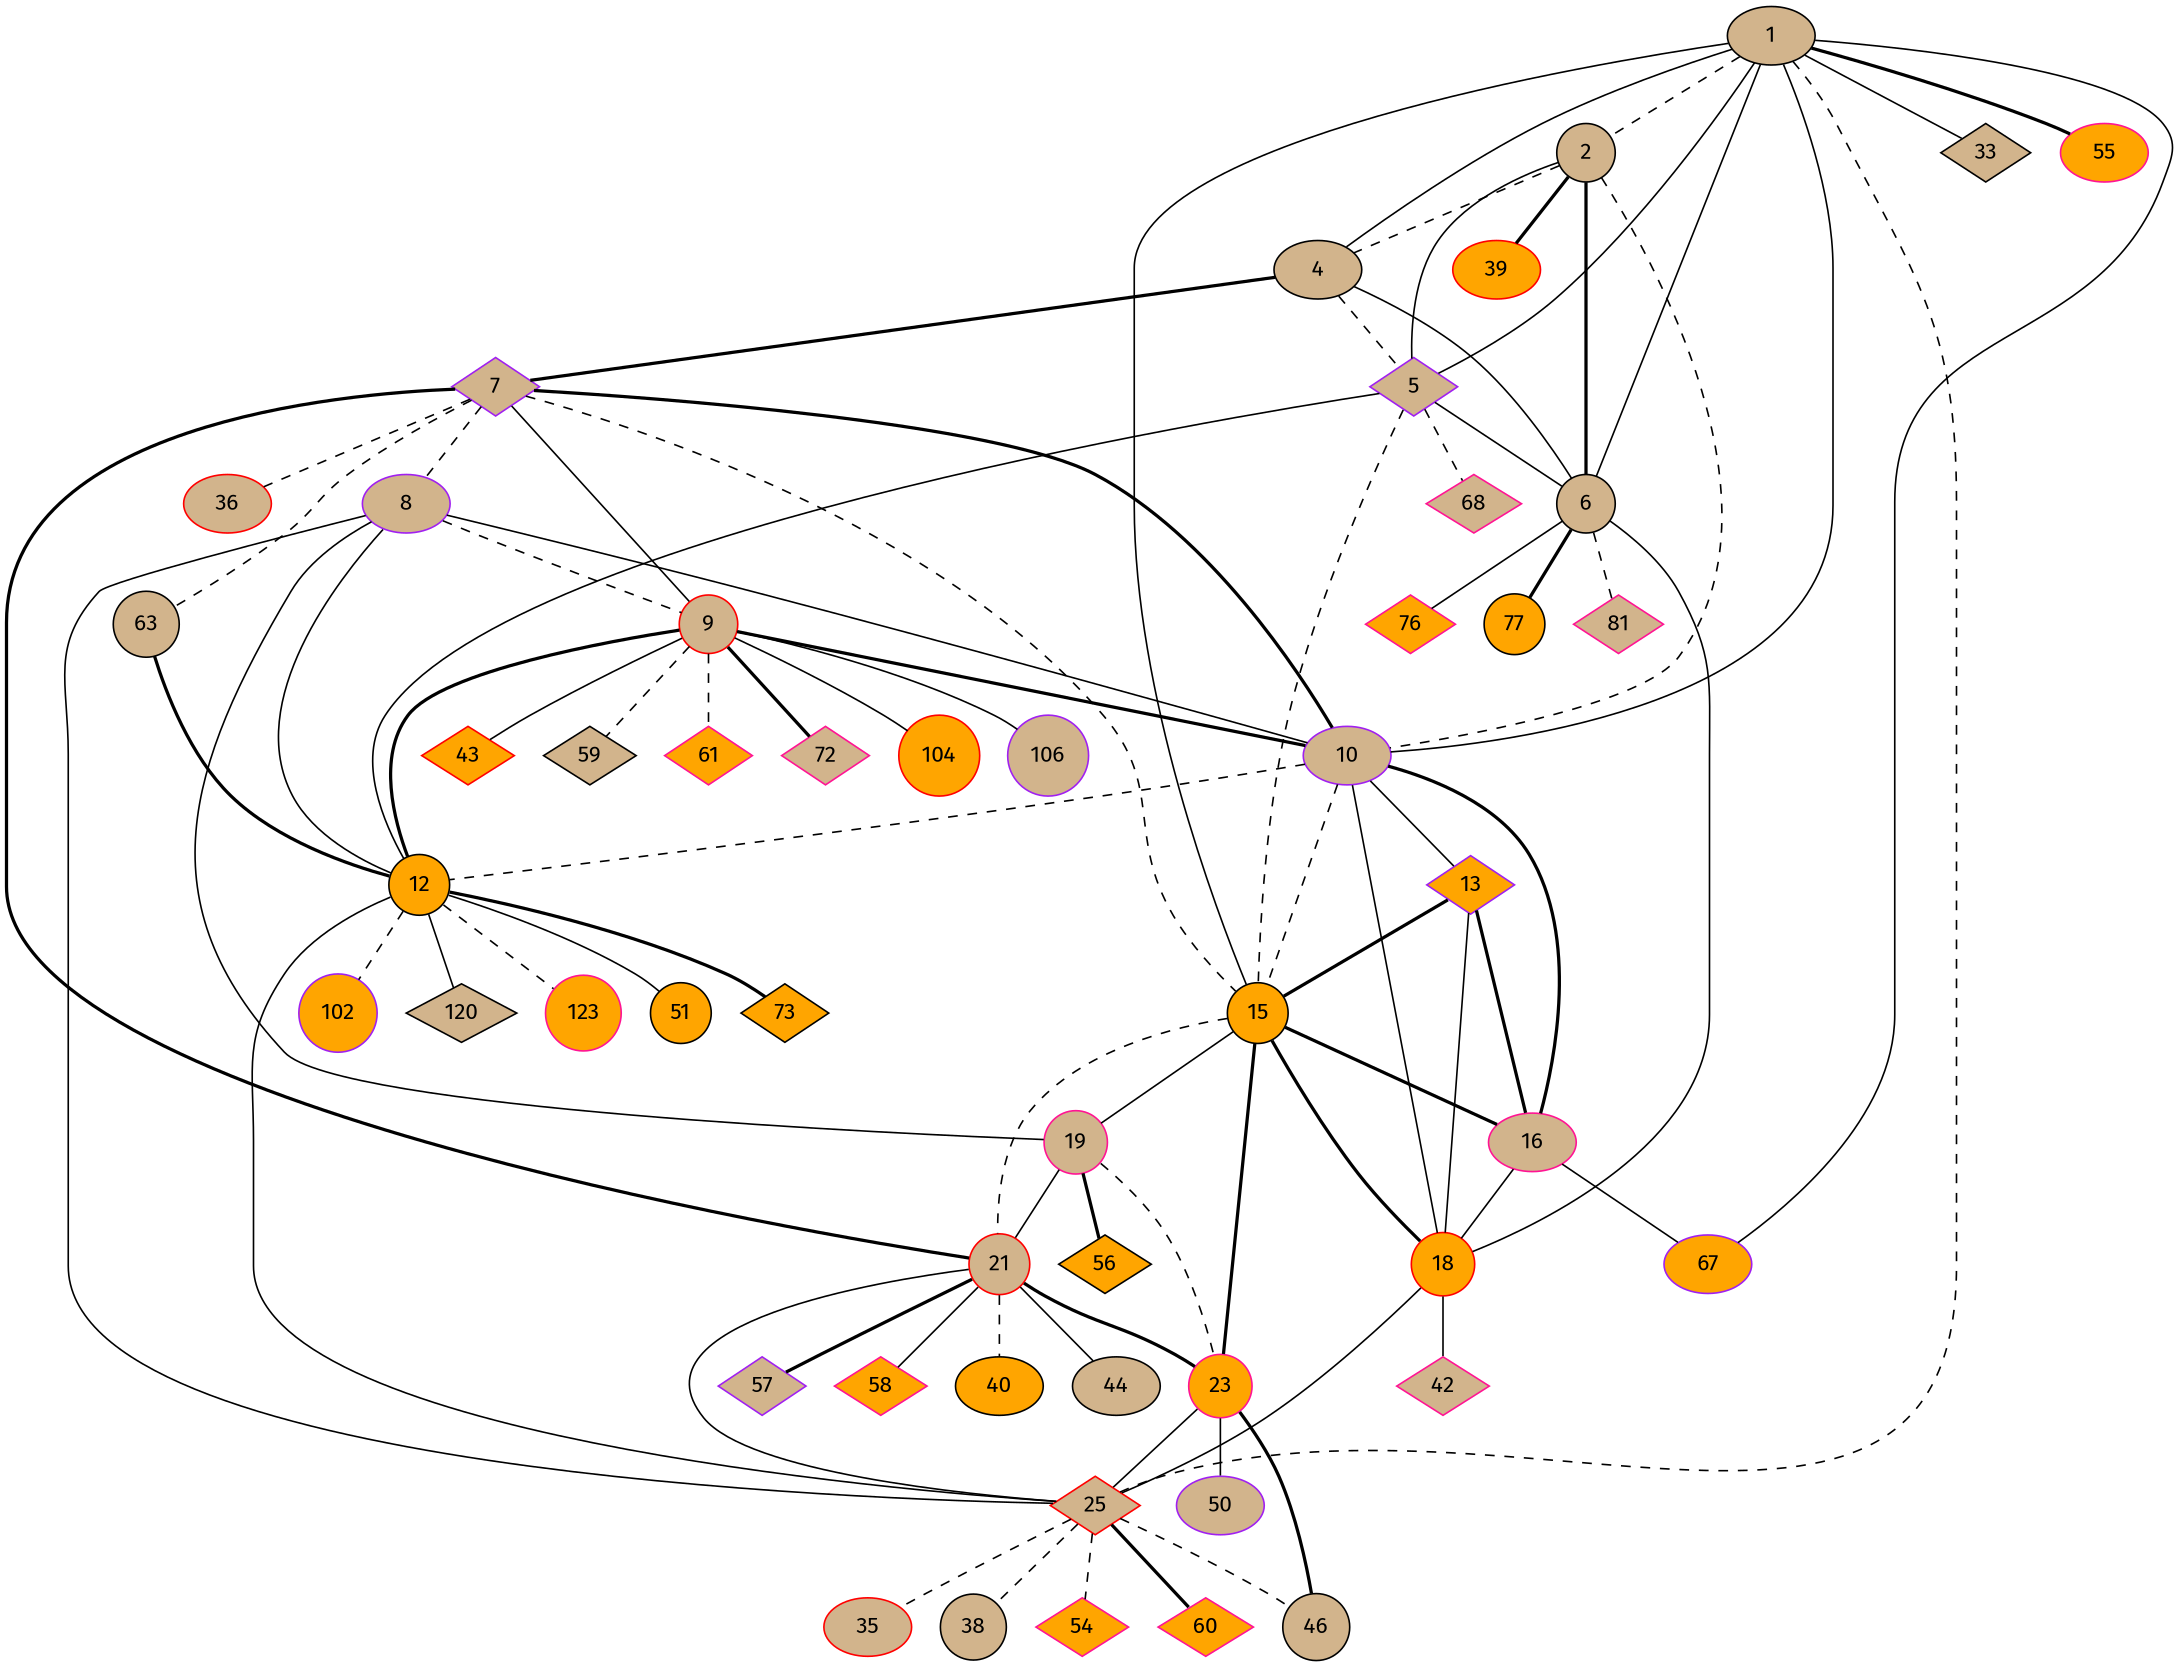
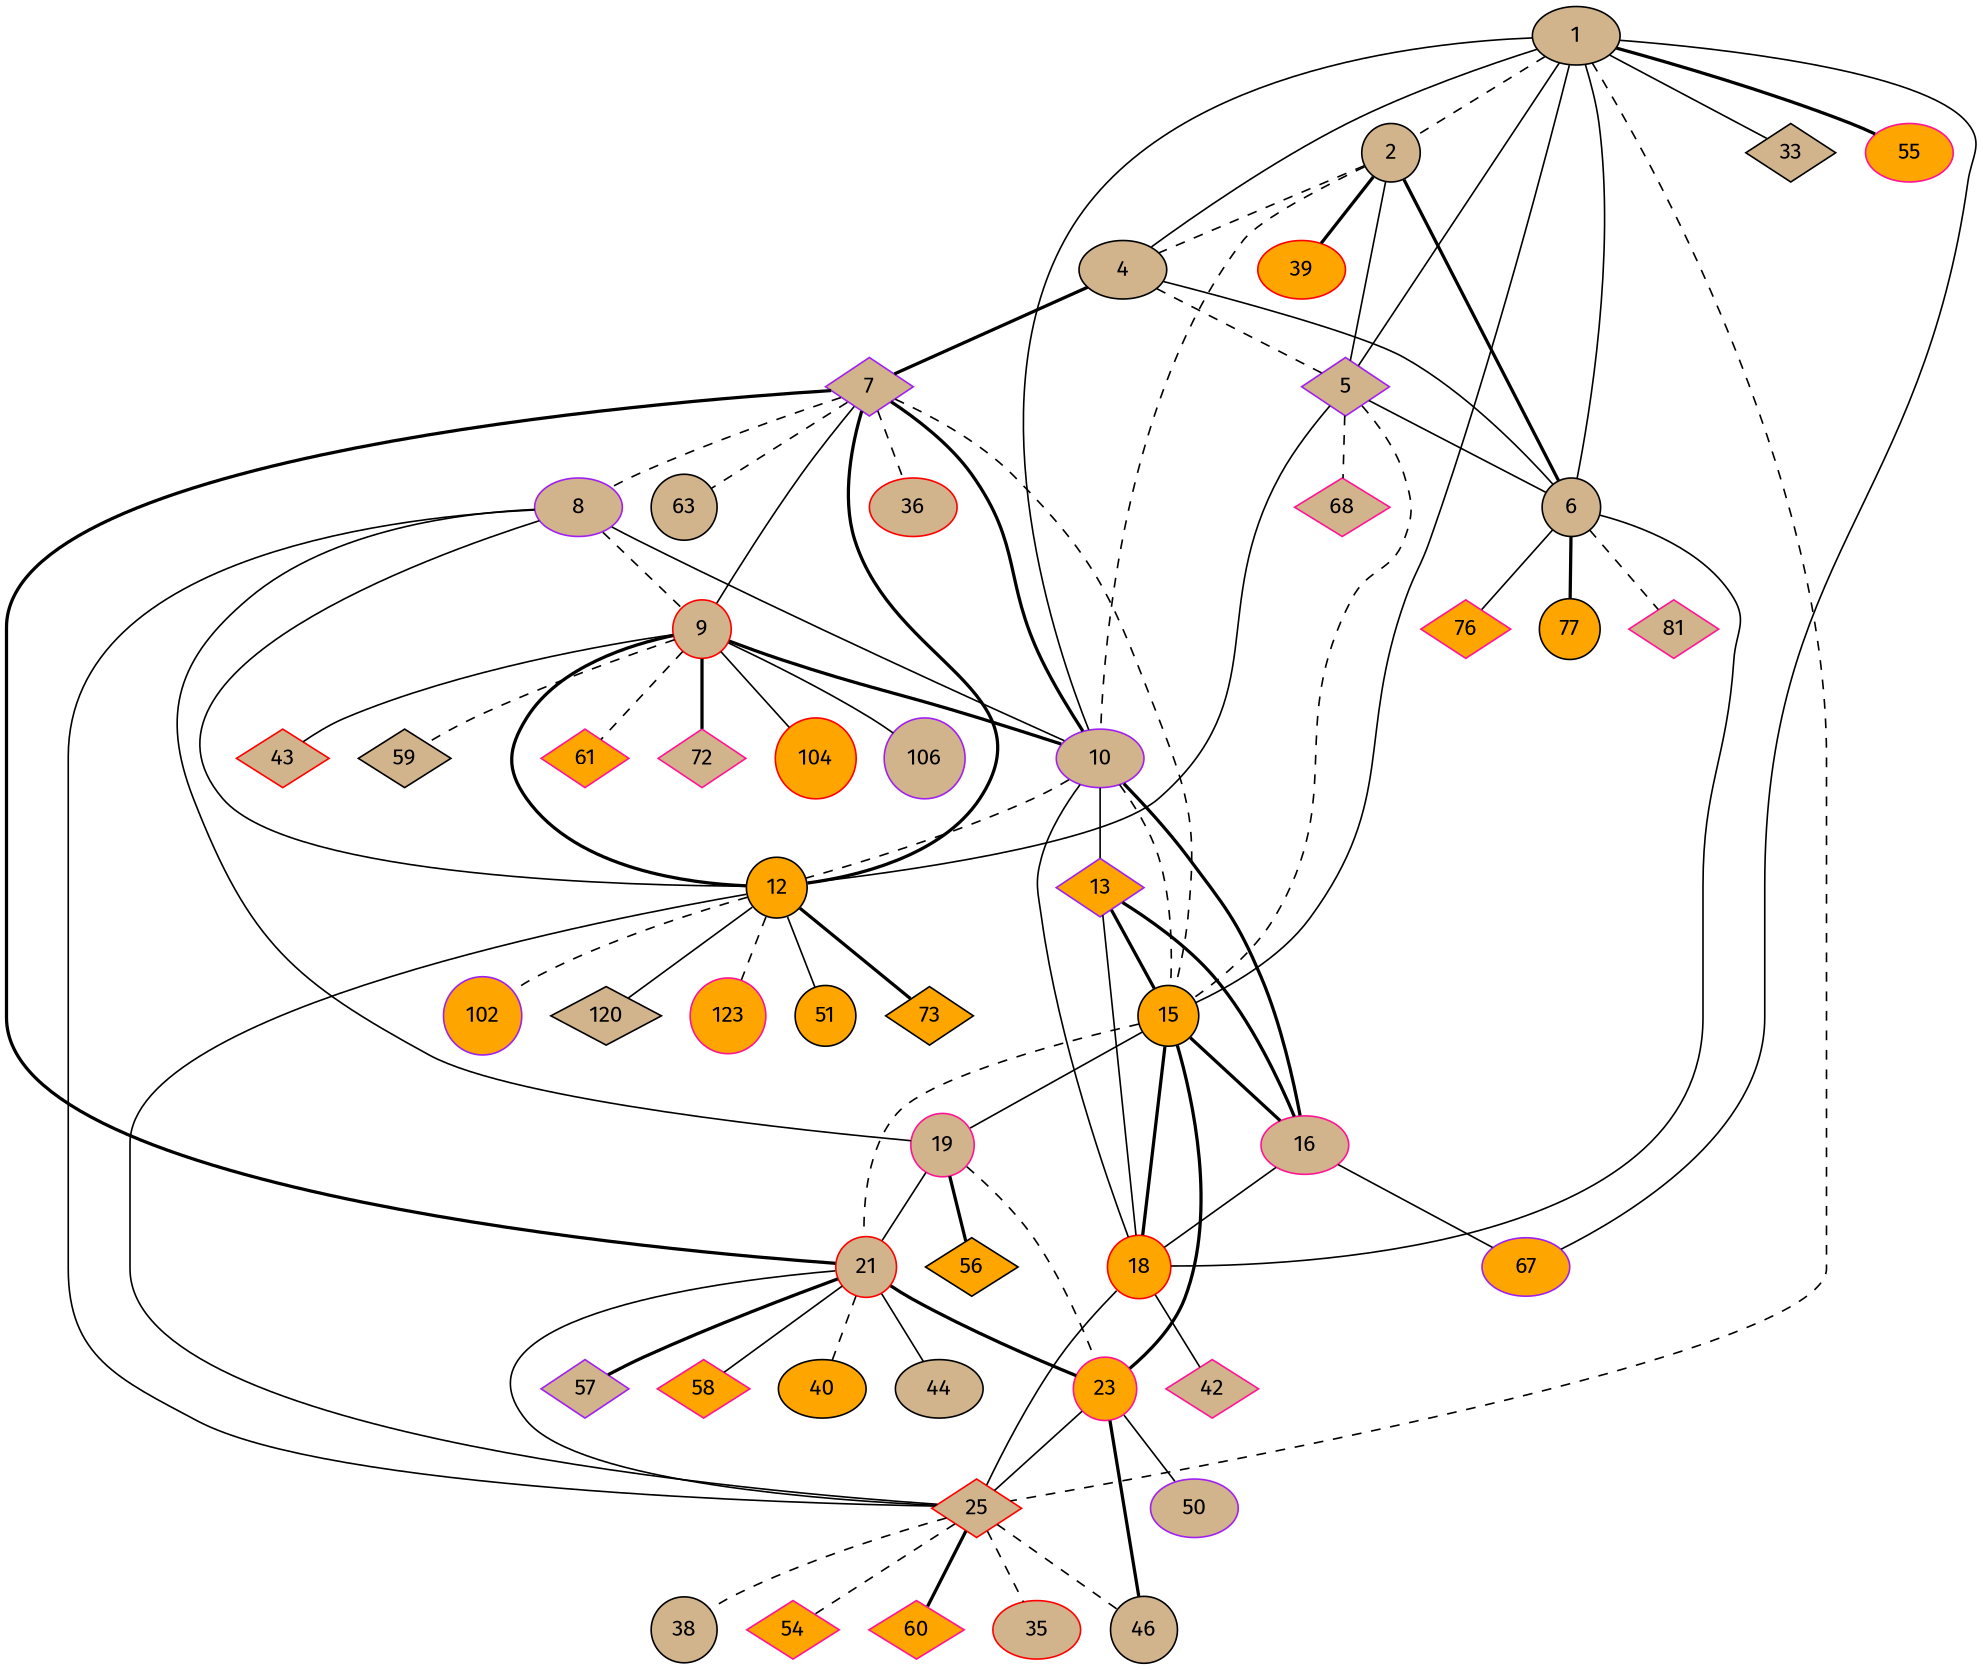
node "43": fillcolor orange -> tan
edge "63" -- "12": now "7" -- "12"
